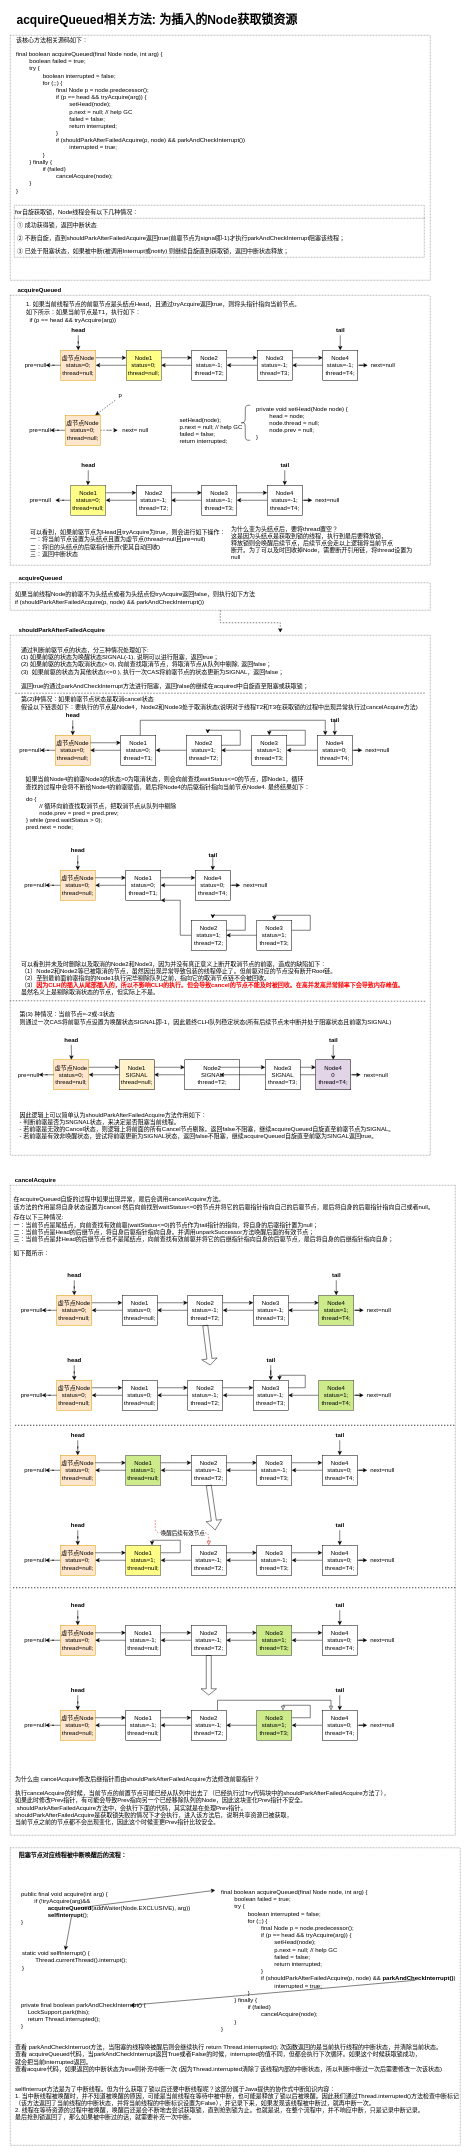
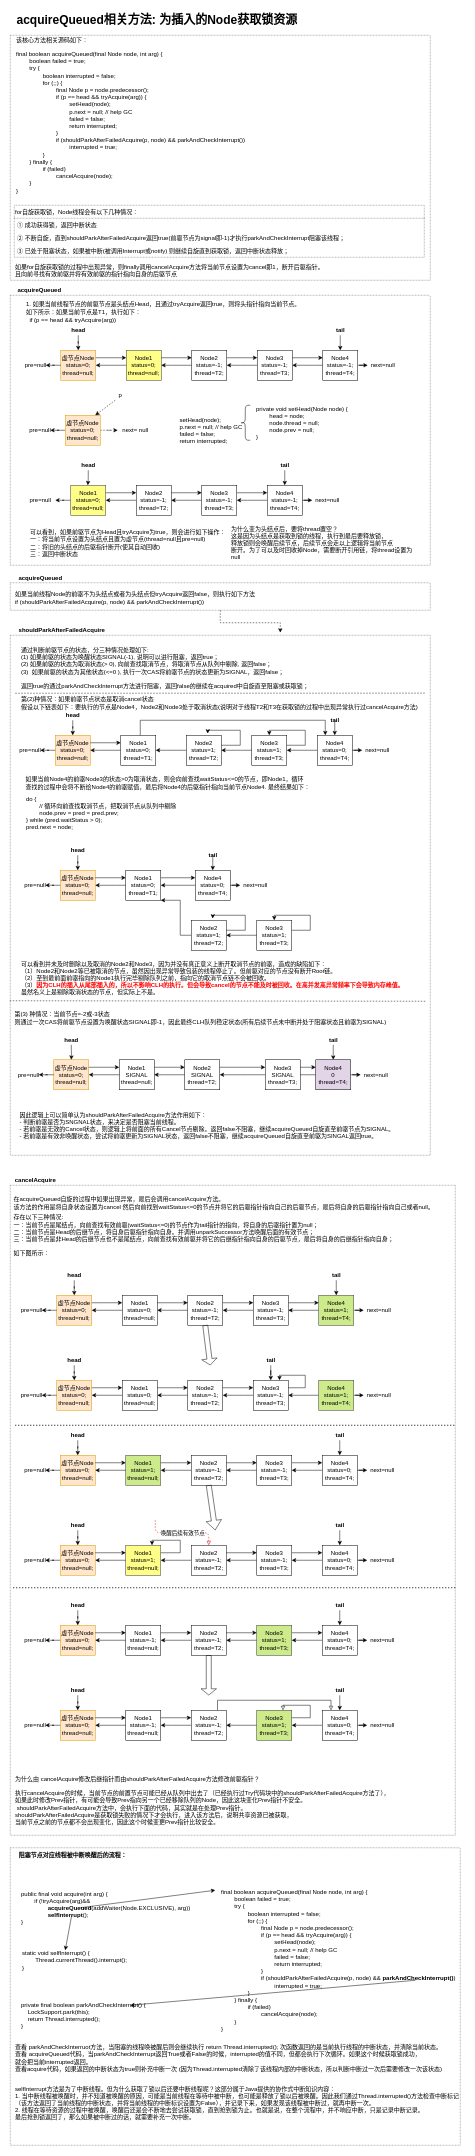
node "如果for自旋获取锁的过程中出现异常，则finally调用cancelAcquire方法将当前节点设置为cancel即1，断开后驱指针。 且向前寻找有效前驱并将有效前驱的指针指向自身的后驱节点": added
node "第(3) 种情况：当前节点=-2或-3状态 则通过一次CAS将前驱节点设置为唤醒状态SIGNAL即-1，因此最终CLH队列稳定状态(所有后续节点未中断并处于阻塞状态且前驱为SIGNAL)": moved (209, 1018) -> (204, 1018)
node "Node1 SIGNAL thread=null;": fillcolor #fff2cc -> #ffffff
node "Node2 SIGNAL thread=T2;": size 55x30 -> 35x30
